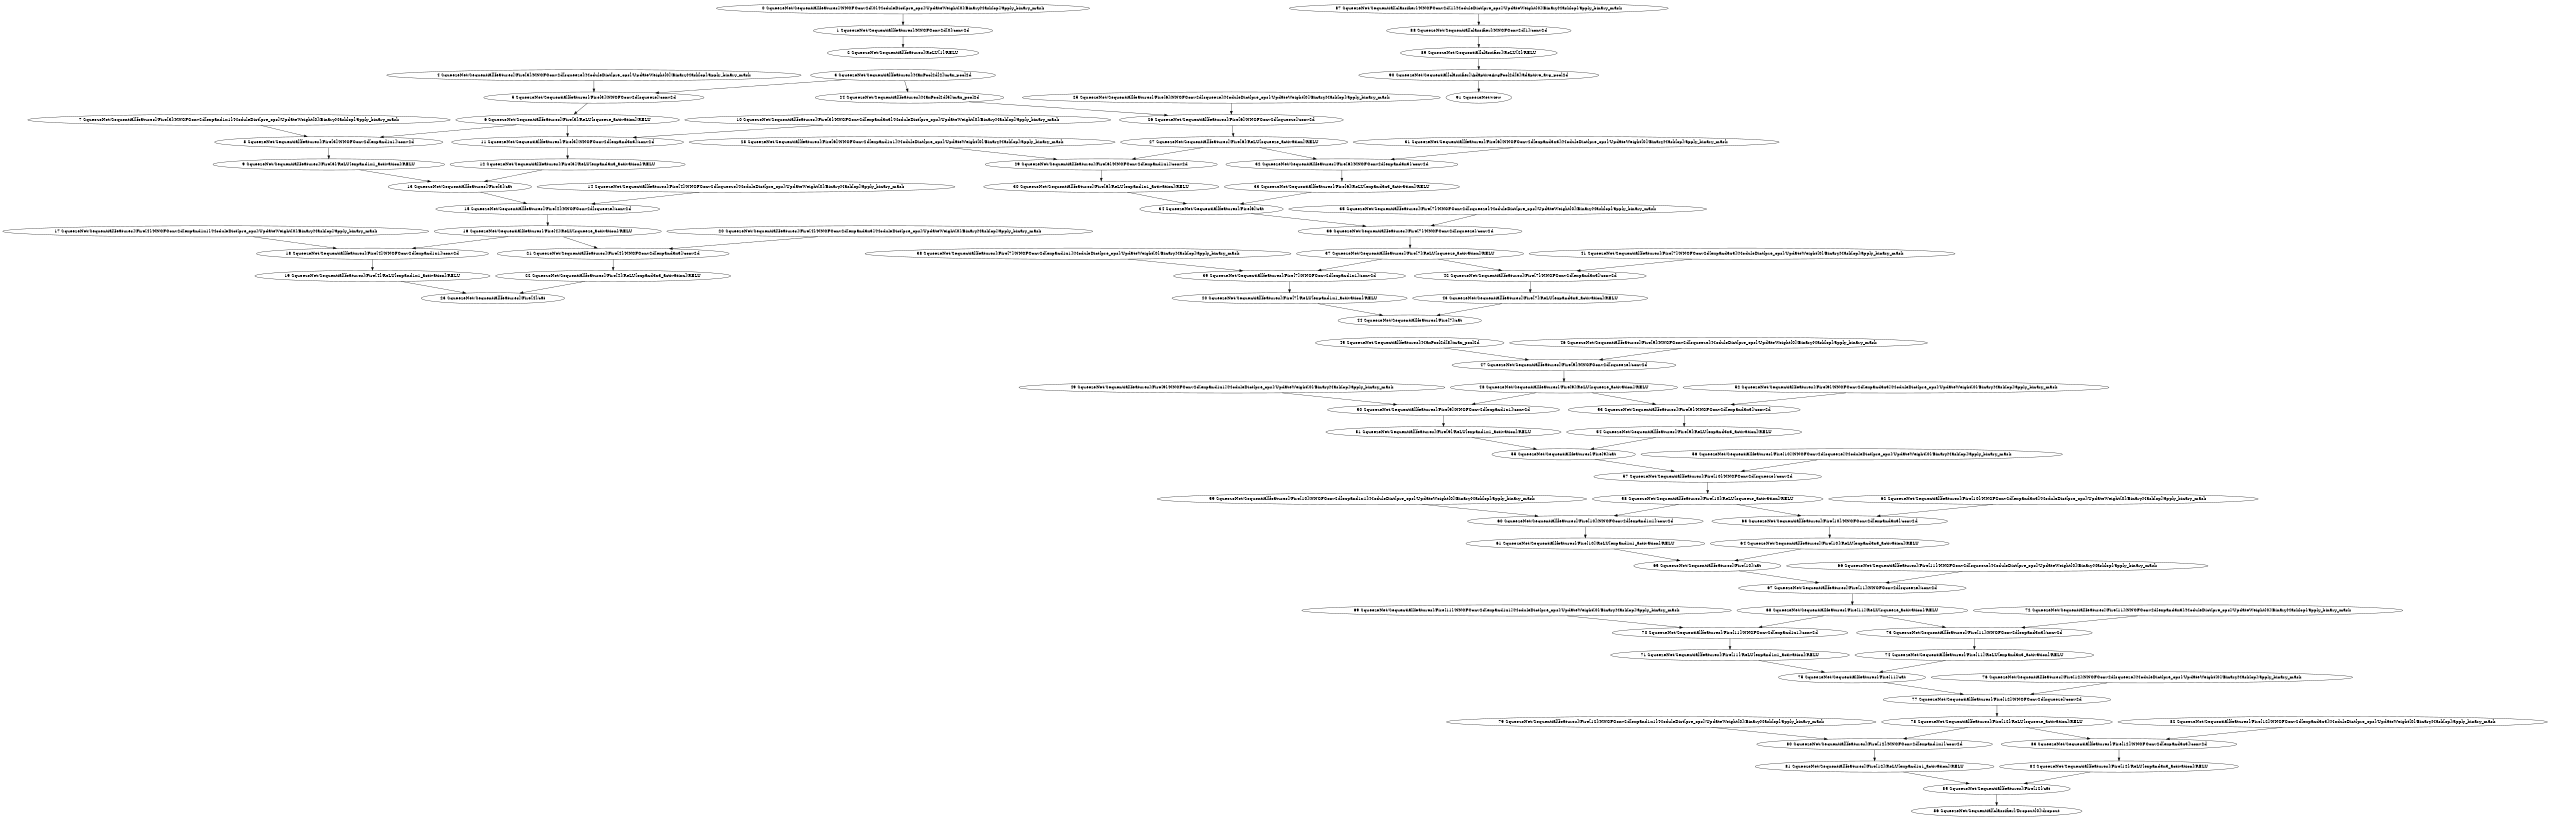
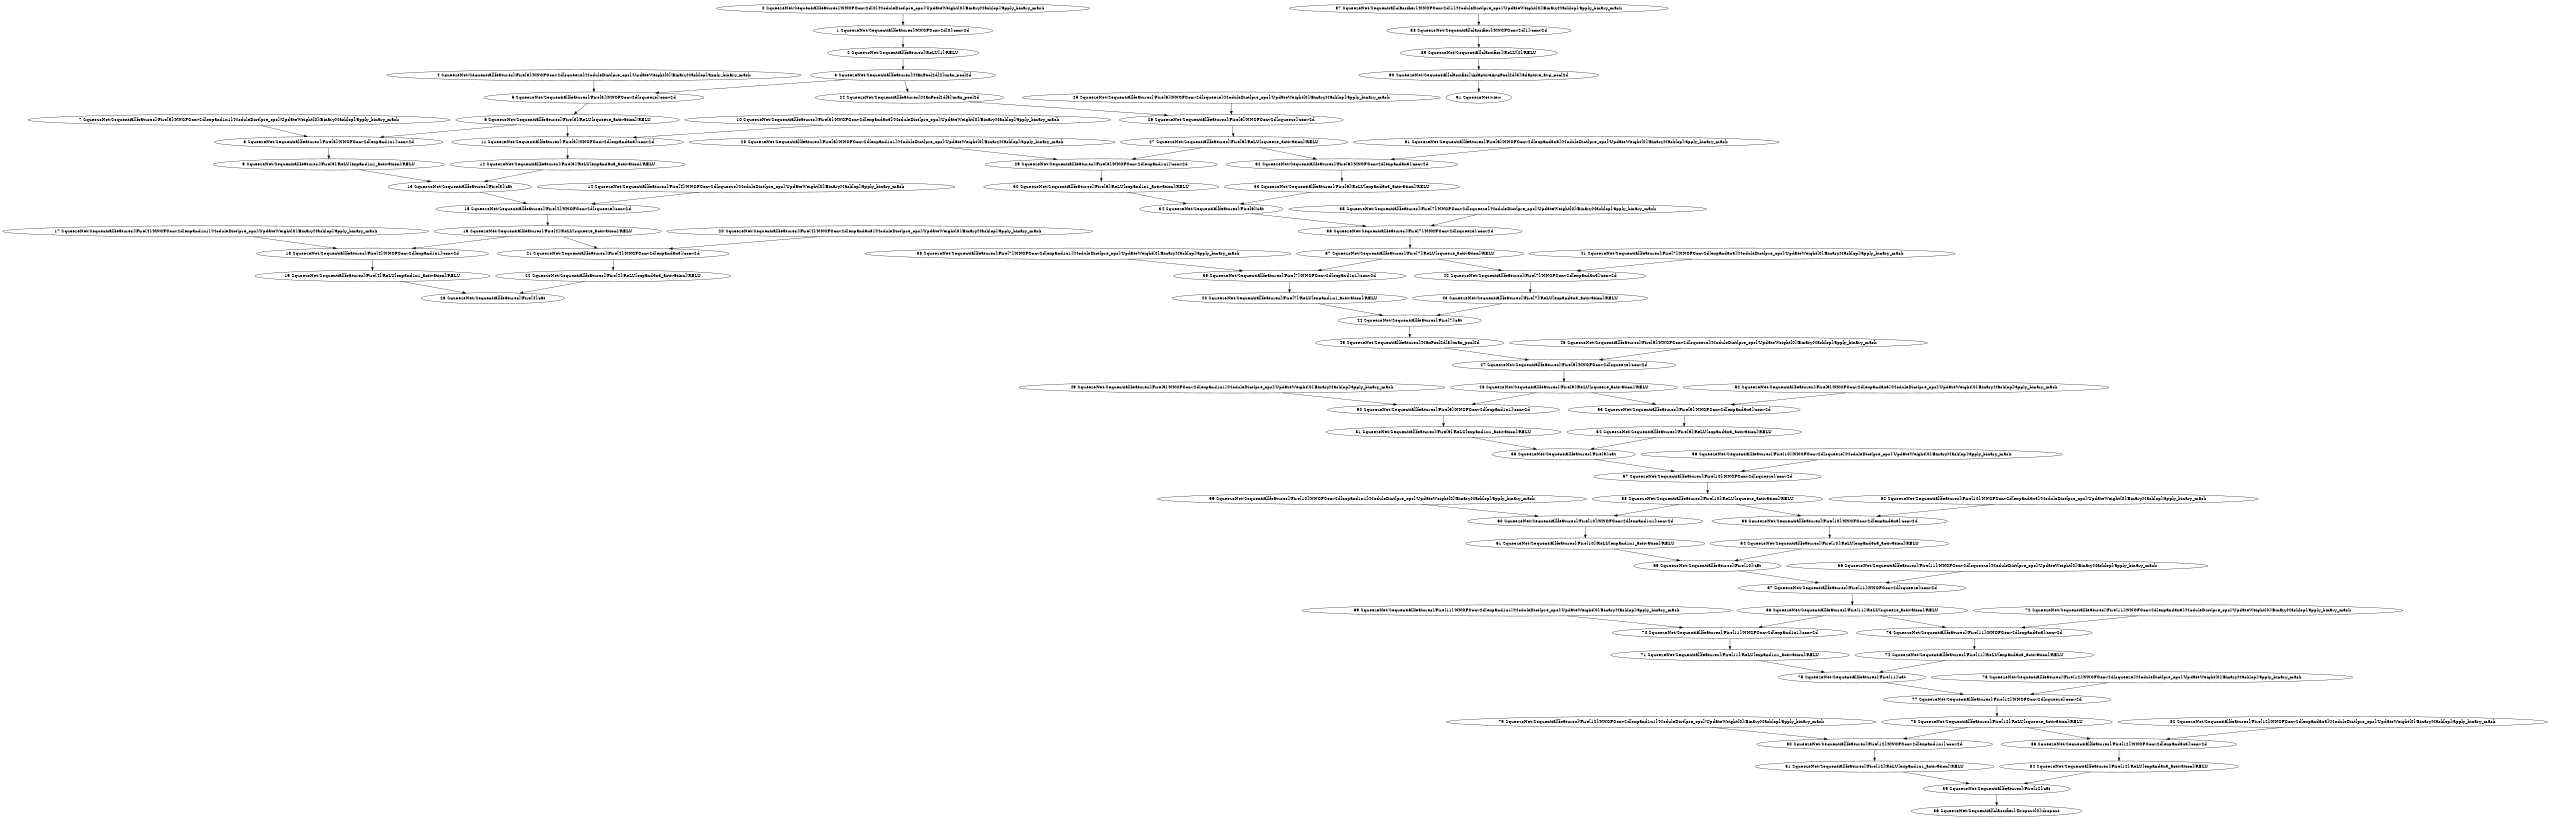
edge "2 SqueezeNet/Sequential[features]/ReLU[1]/RELU" -> "3 SqueezeNet/Sequential[features]/MaxPool2d[2]/max_pool2d": added
edge "44 SqueezeNet/Sequential[features]/Fire[7]/cat" -> "45 SqueezeNet/Sequential[features]/MaxPool2d[8]/max_pool2d": added
